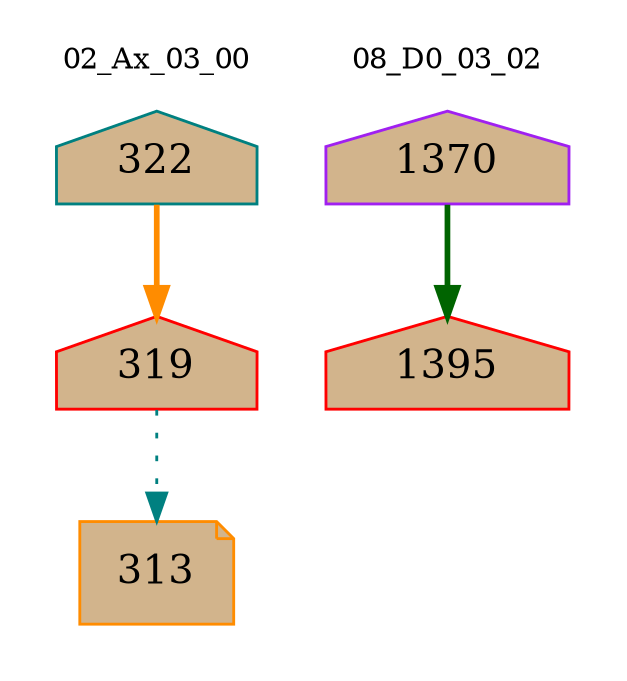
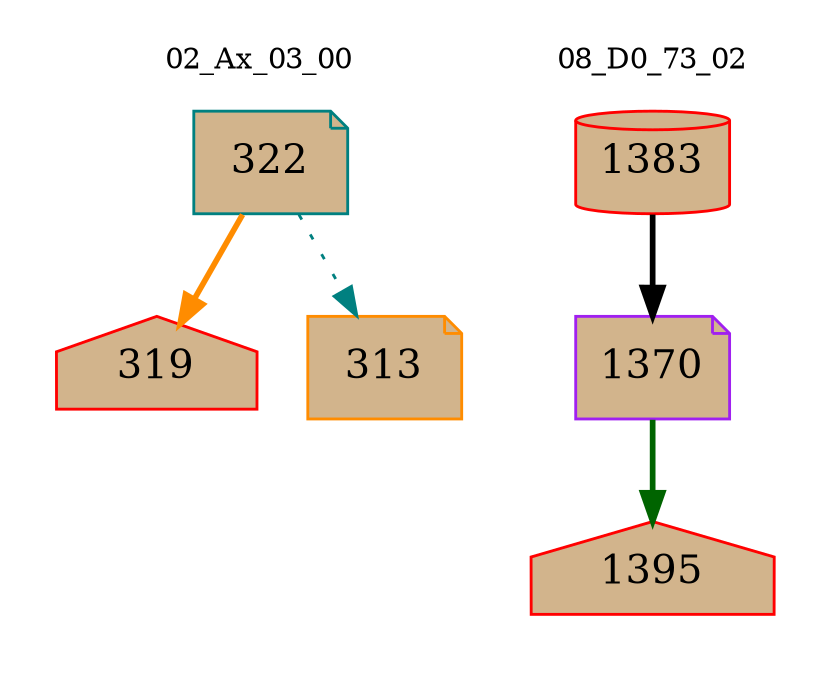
cluster "08_D0_03_02": label "08_D0_03_02" -> "08_D0_73_02"
node "322": shape house -> note
node "1370": shape house -> note
node "1383": added
edge "319" -> "313": now "322" -> "313"
